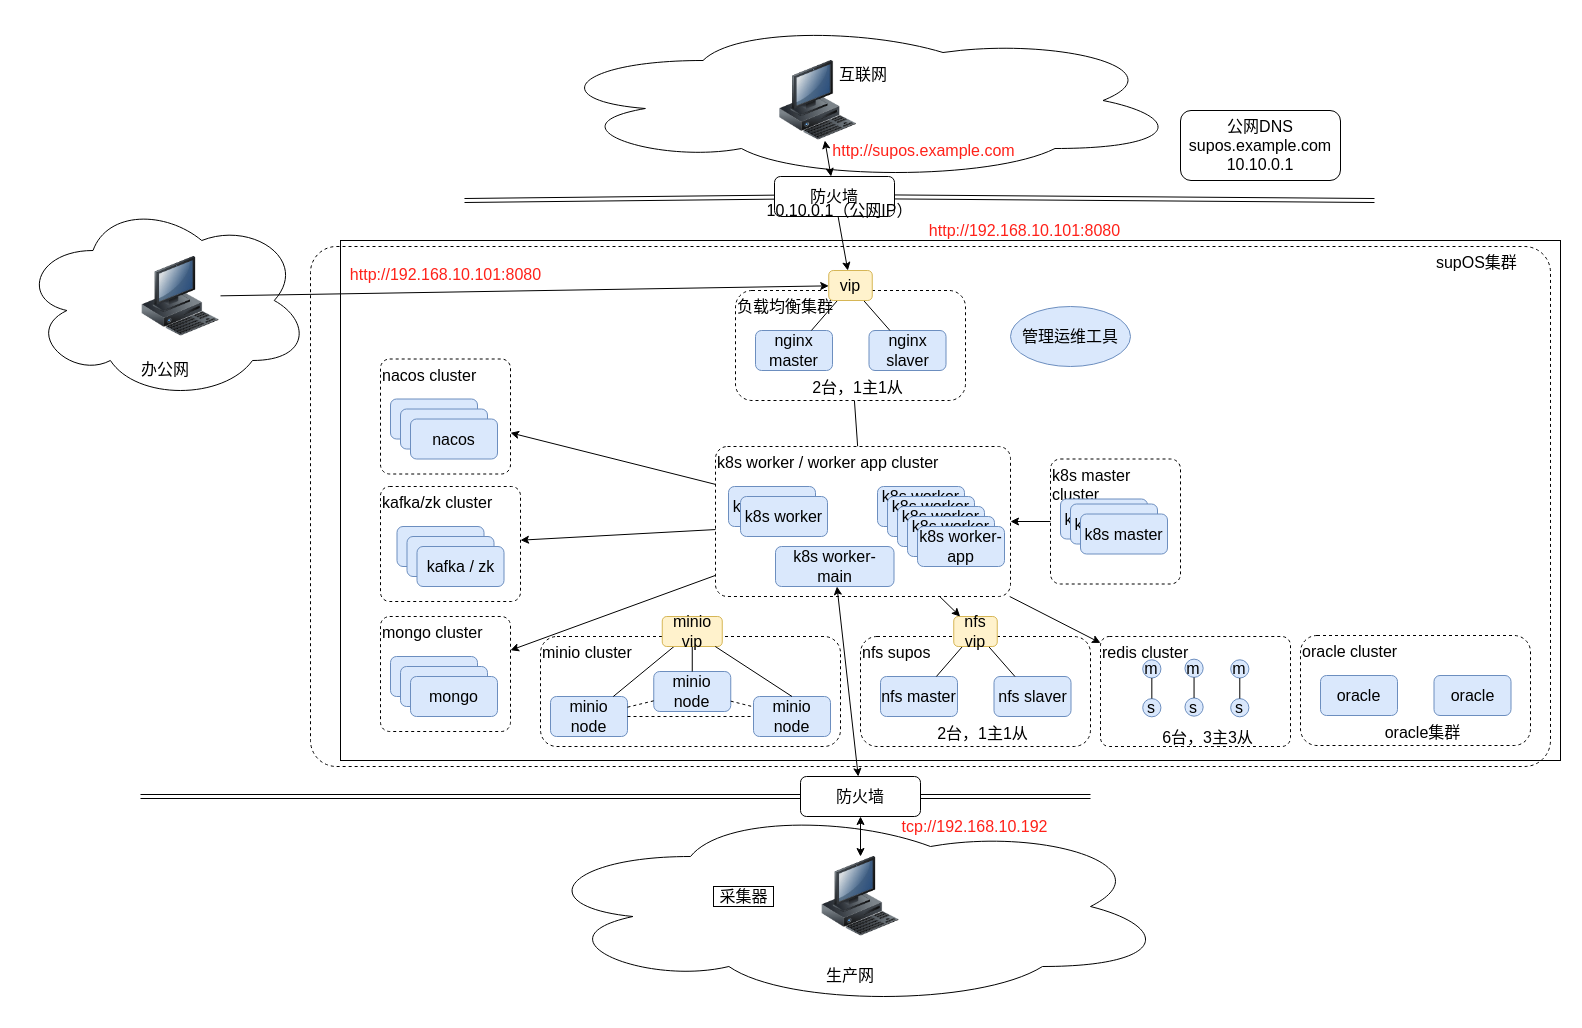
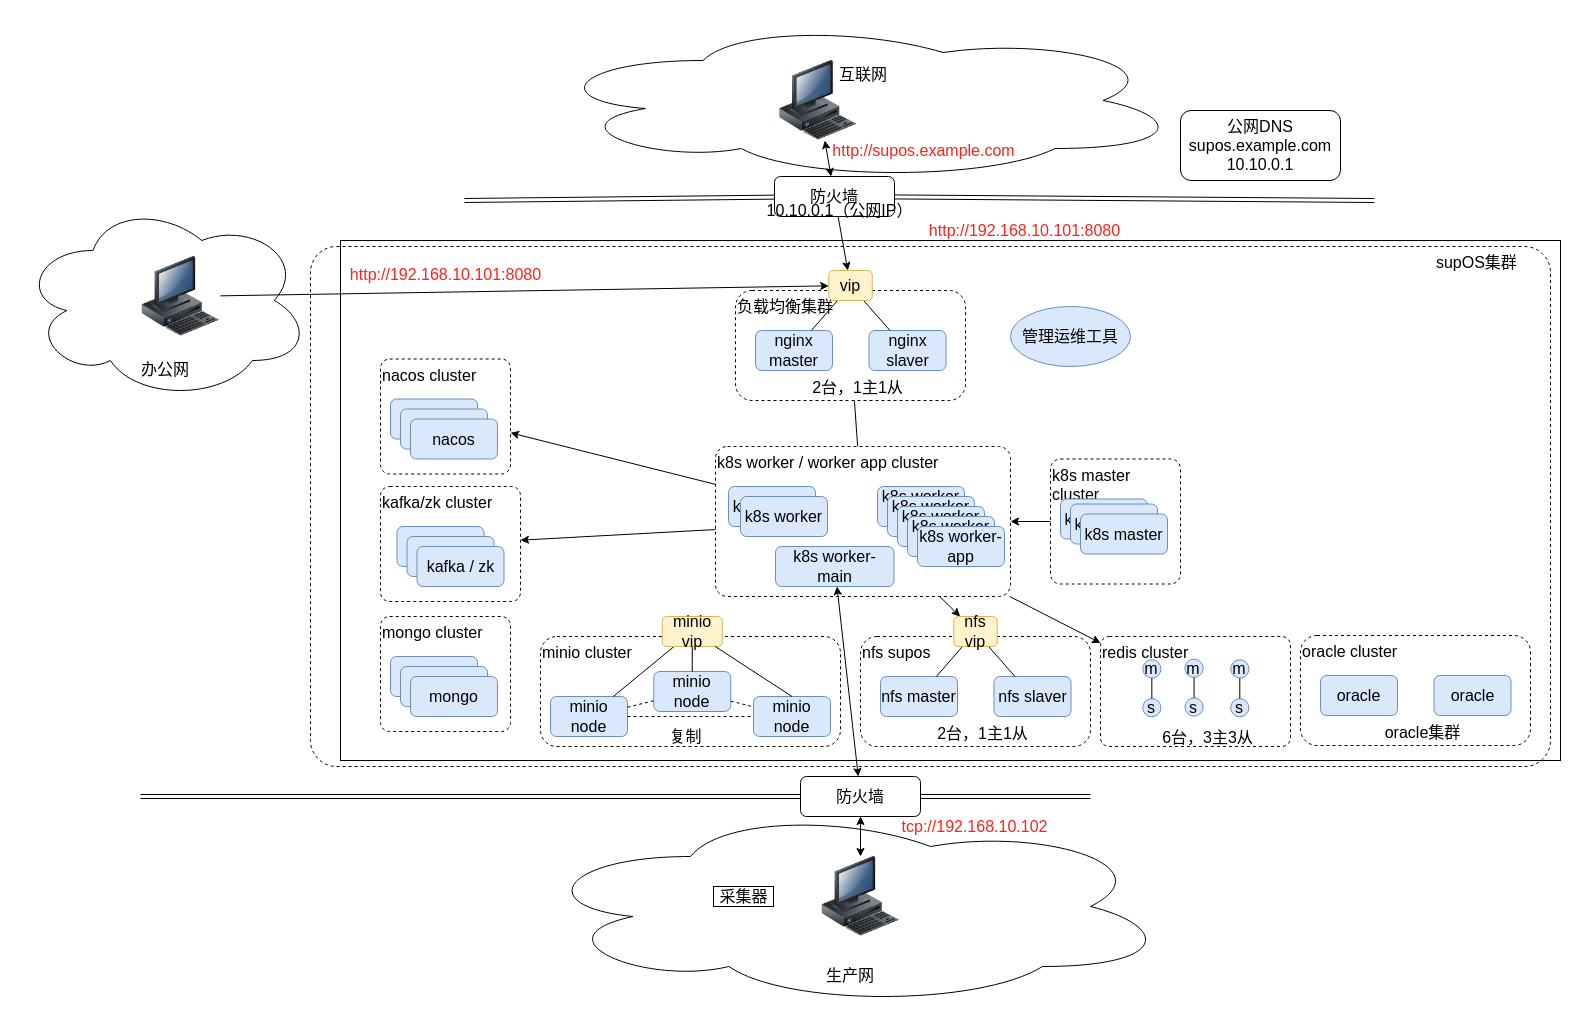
edge "k8s worker / worker app cluster" -> "mongo cluster": removed
node "复制": added
node "tcp://192.168.10.192": label "tcp://192.168.10.192" -> "tcp://192.168.10.102"
